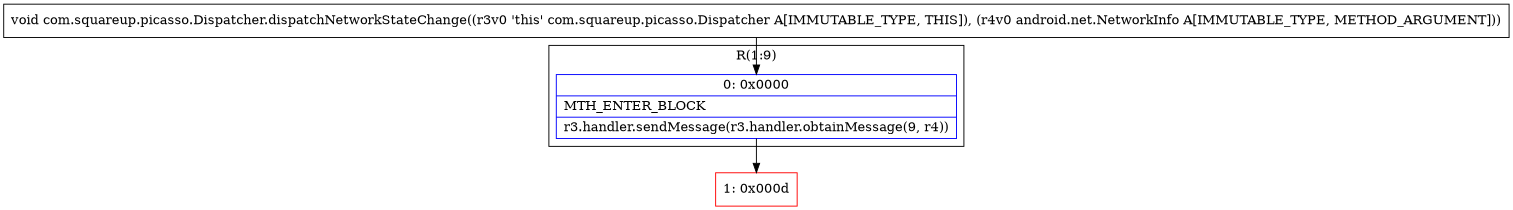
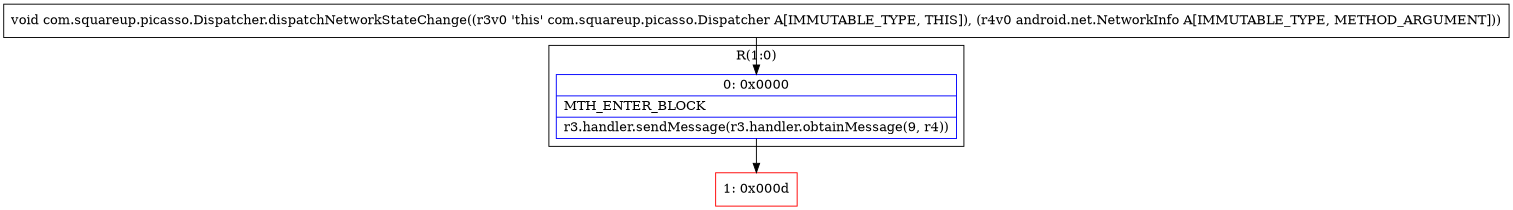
cluster "R(1:9)": label "R(1:9)" -> "R(1:0)"
